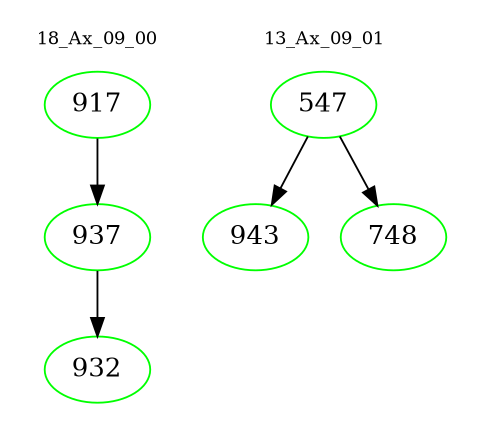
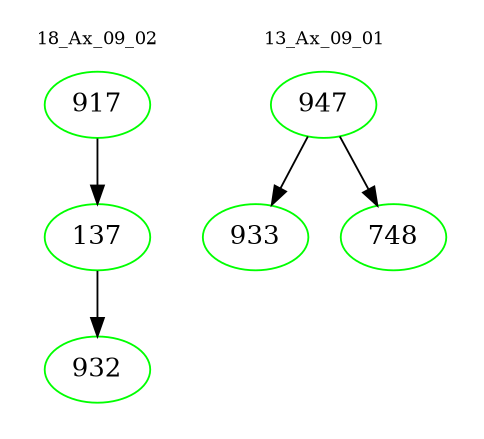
cluster "18_Ax_09_00": label "18_Ax_09_00" -> "18_Ax_09_02"
node "547": label "547" -> "947"
node "937": label "937" -> "137"
node "943": label "943" -> "933"
